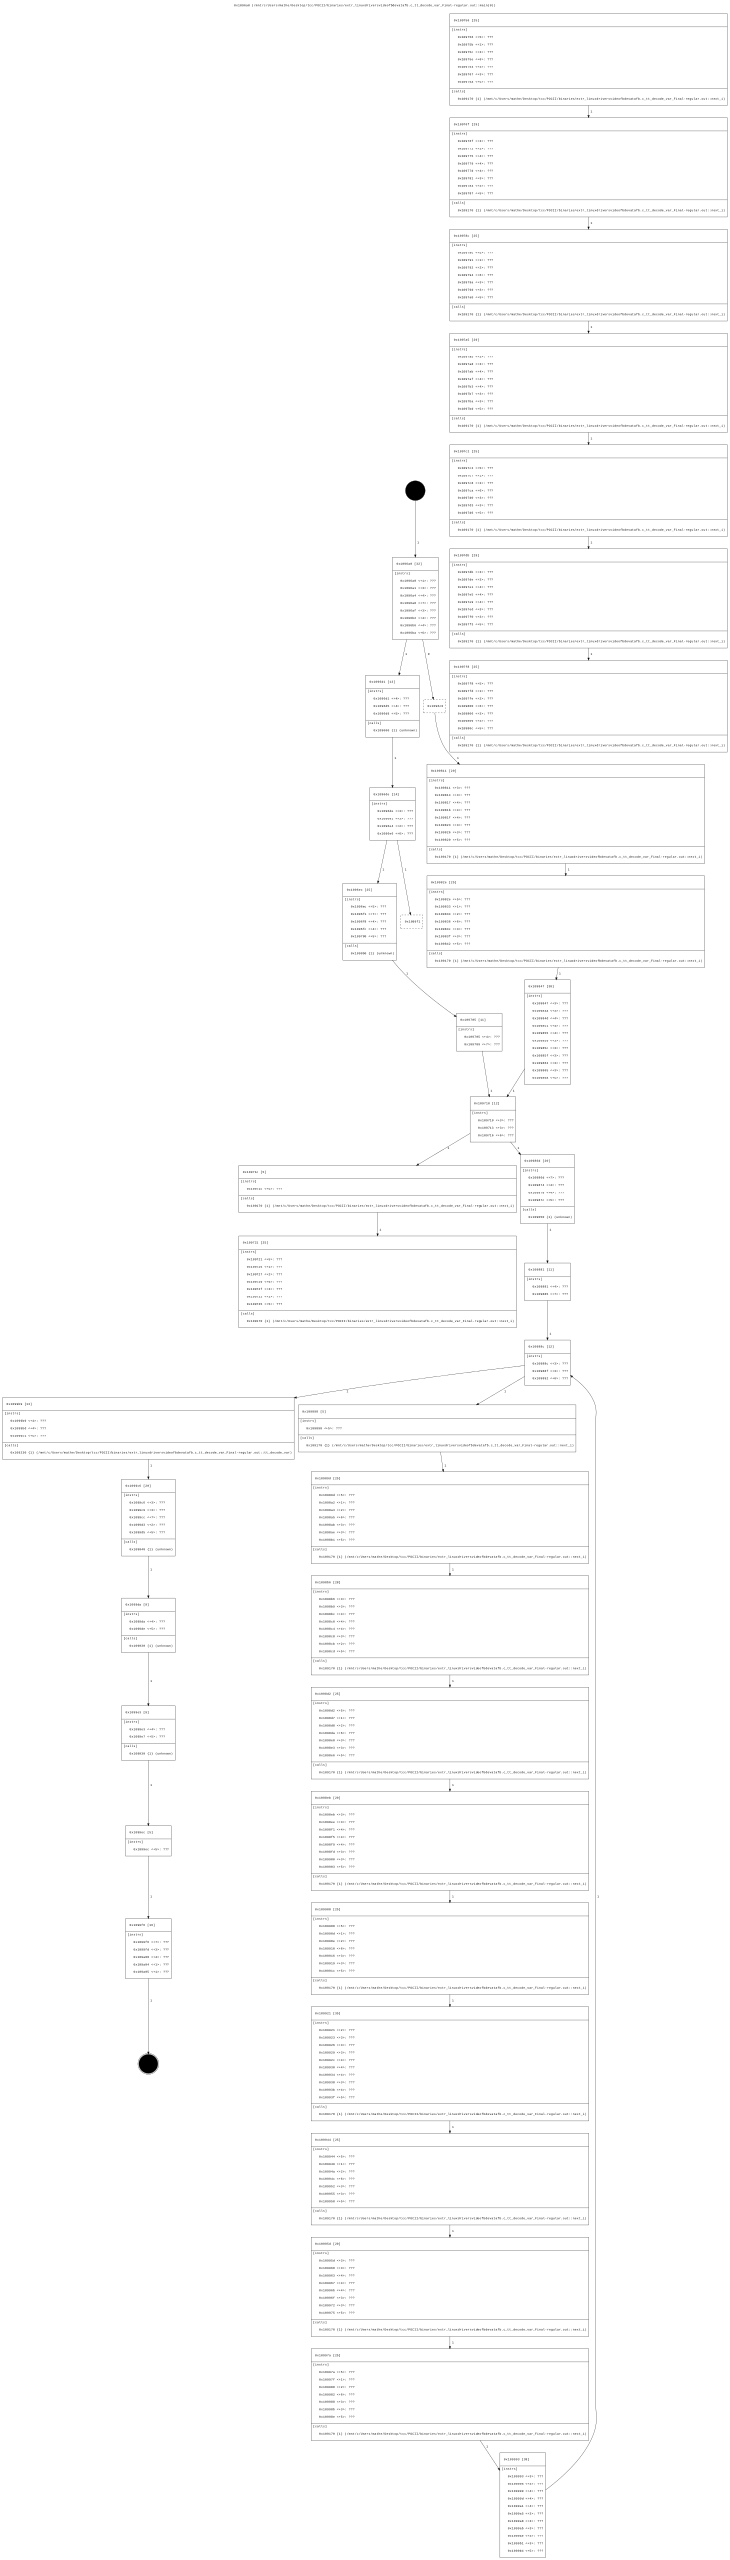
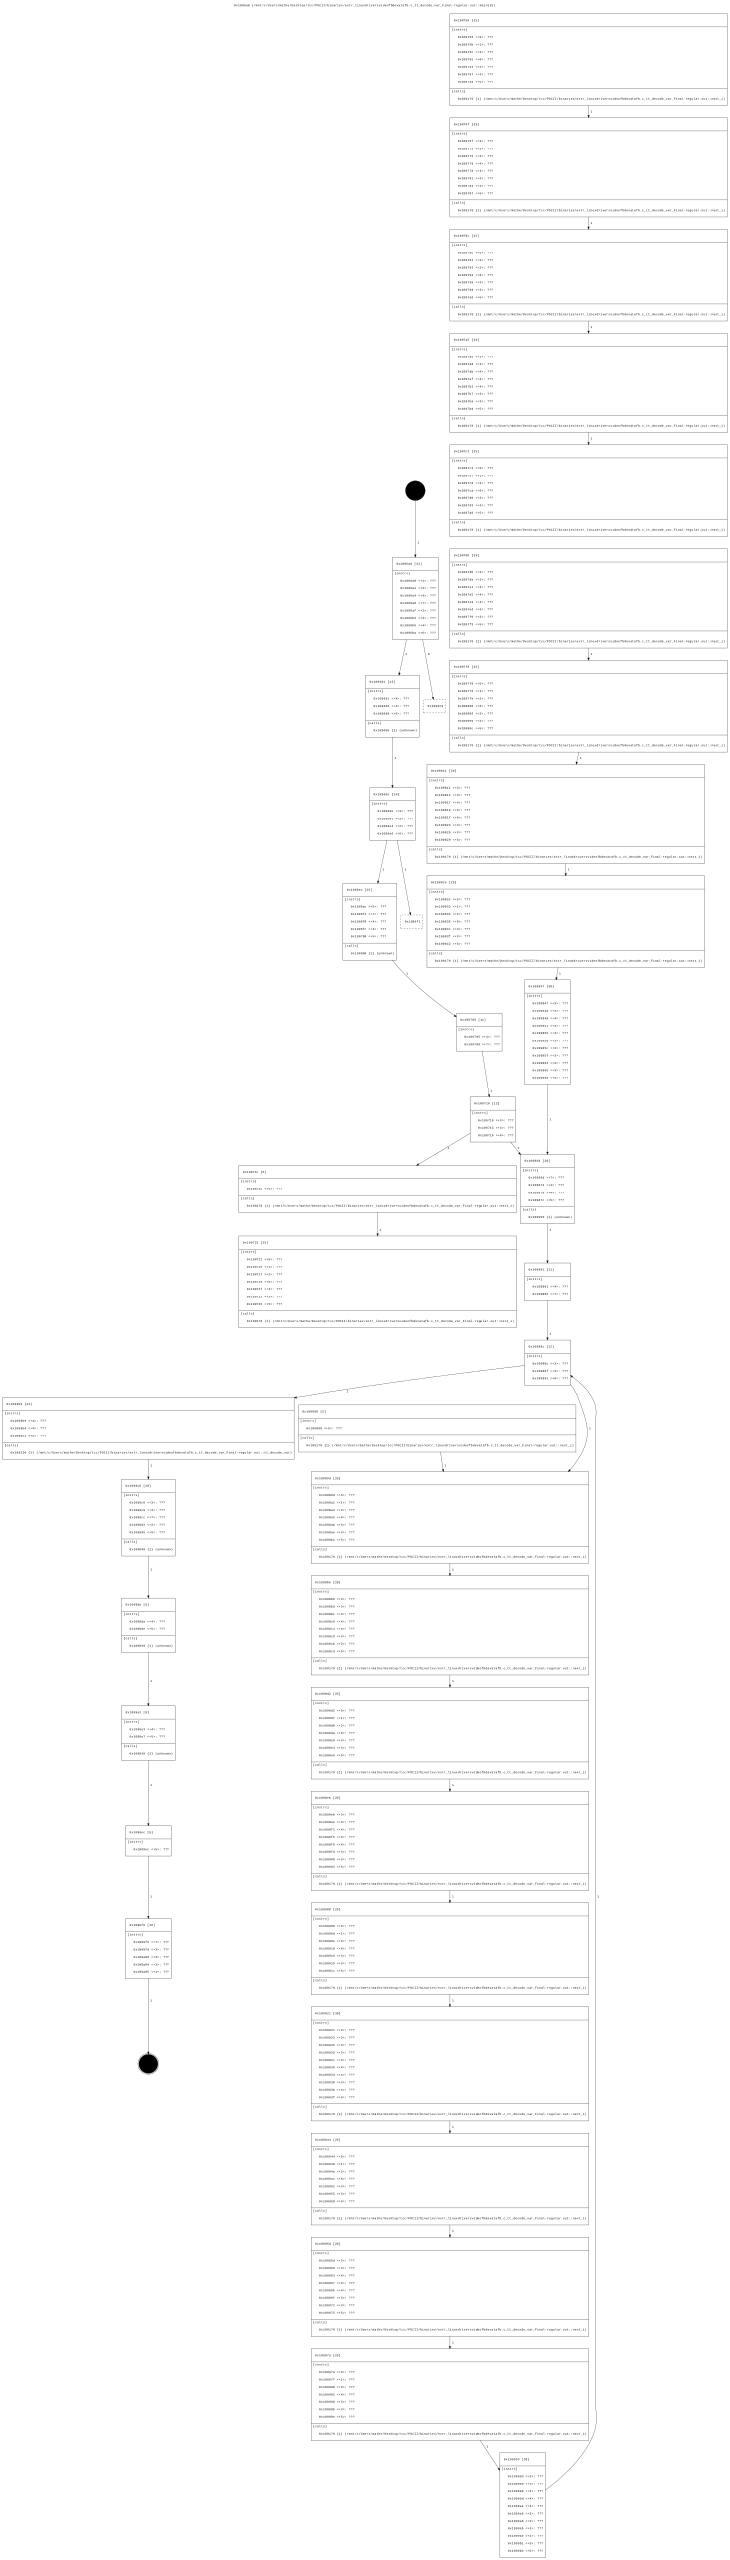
edge "0x1097c2 [25]" -> "0x1097db [29]": removed, label "1"
edge "0x1096c0" -> "0x109811 [29]": now "0x1097f8 [25]" -> "0x109811 [29]"
edge "0x109847 [38]" -> "0x109710 [12]": now "0x109847 [38]" -> "0x10986d [20]"
edge "0x10988c [12]" -> "0x109898 [5]": now "0x10988c [12]" -> "0x10989d [25]"
